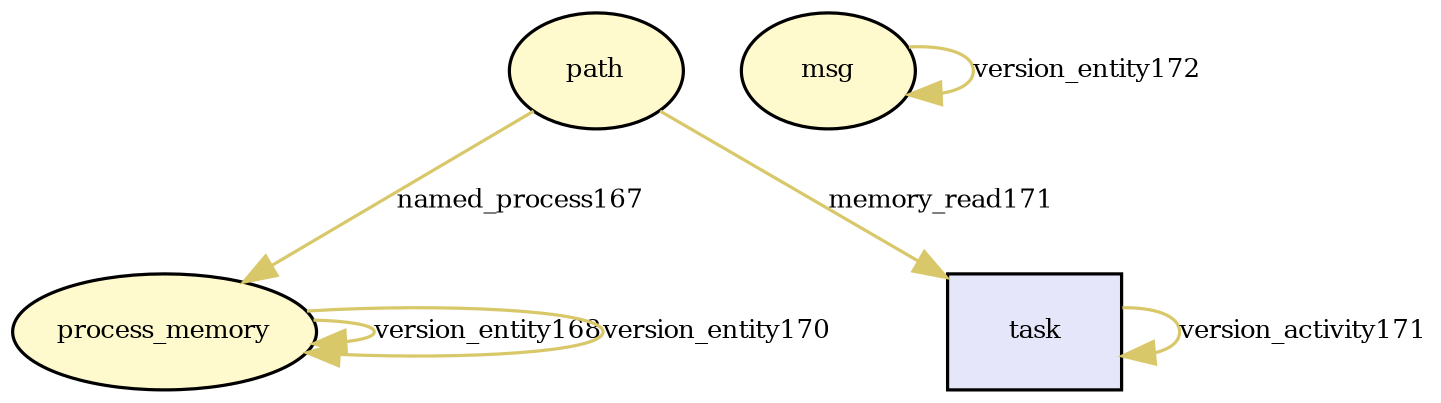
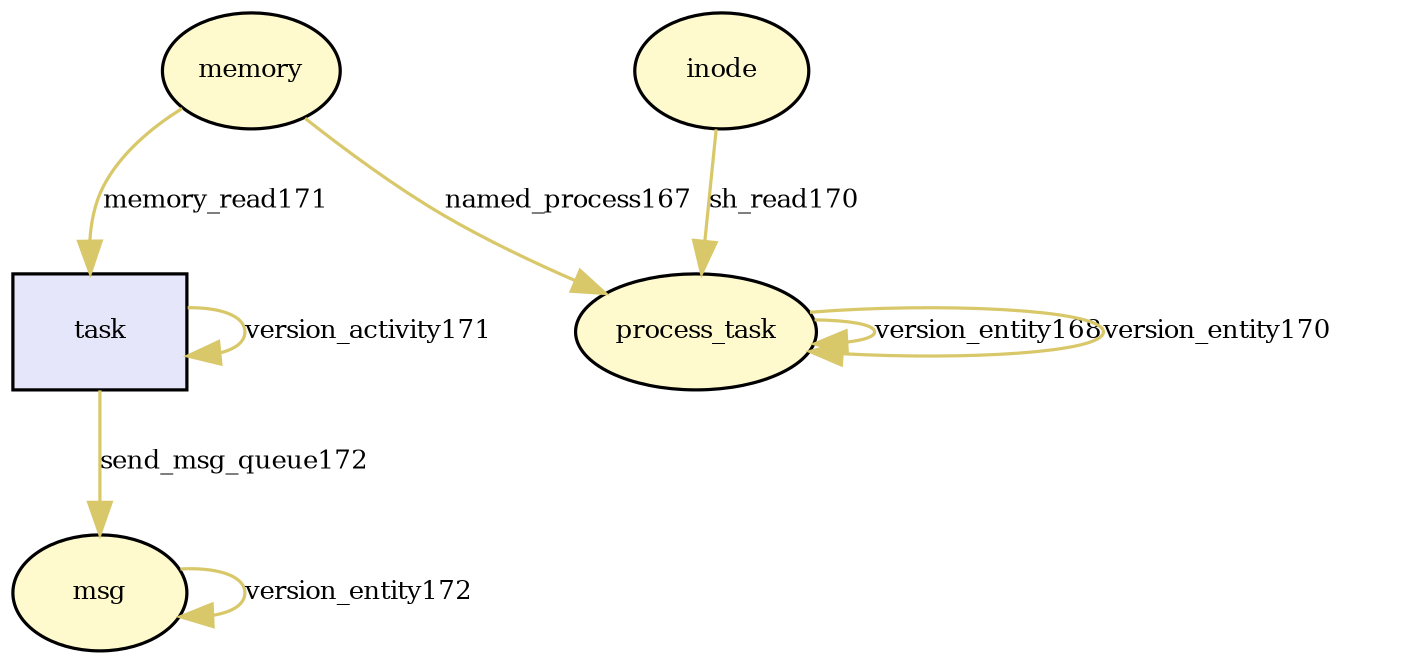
node "path": label "path" -> "memory"
node "inode": added
node "process_memory": label "process_memory" -> "process_task"
edge "task" -> "msg": added, label "send_msg_queue172"
